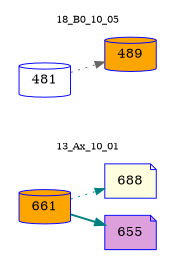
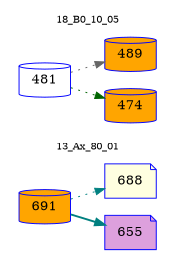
node "474": added
cluster "13_Ax_10_01": label "13_Ax_10_01" -> "13_Ax_80_01"
node "661": label "661" -> "691"
